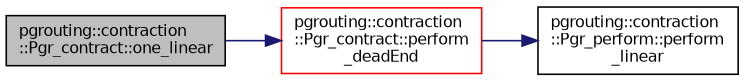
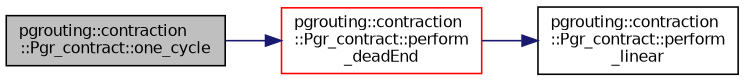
node "pgrouting::contraction ::Pgr_contract::one_linear": label "pgrouting::contraction ::Pgr_contract::one_linear" -> "pgrouting::contraction ::Pgr_contract::one_cycle"
node "pgrouting::contraction ::Pgr_perform::perform _linear": label "pgrouting::contraction ::Pgr_perform::perform _linear" -> "pgrouting::contraction ::Pgr_contract::perform _linear"
